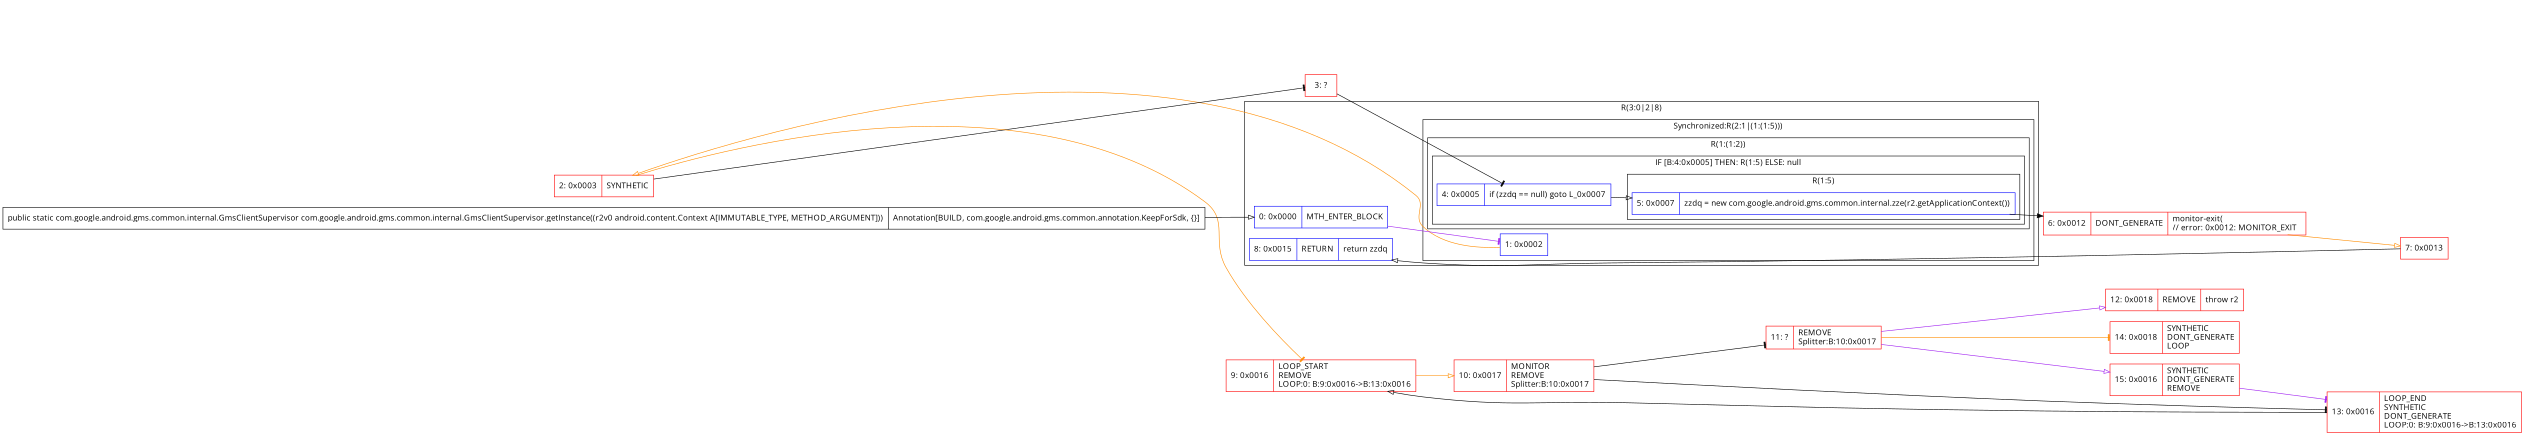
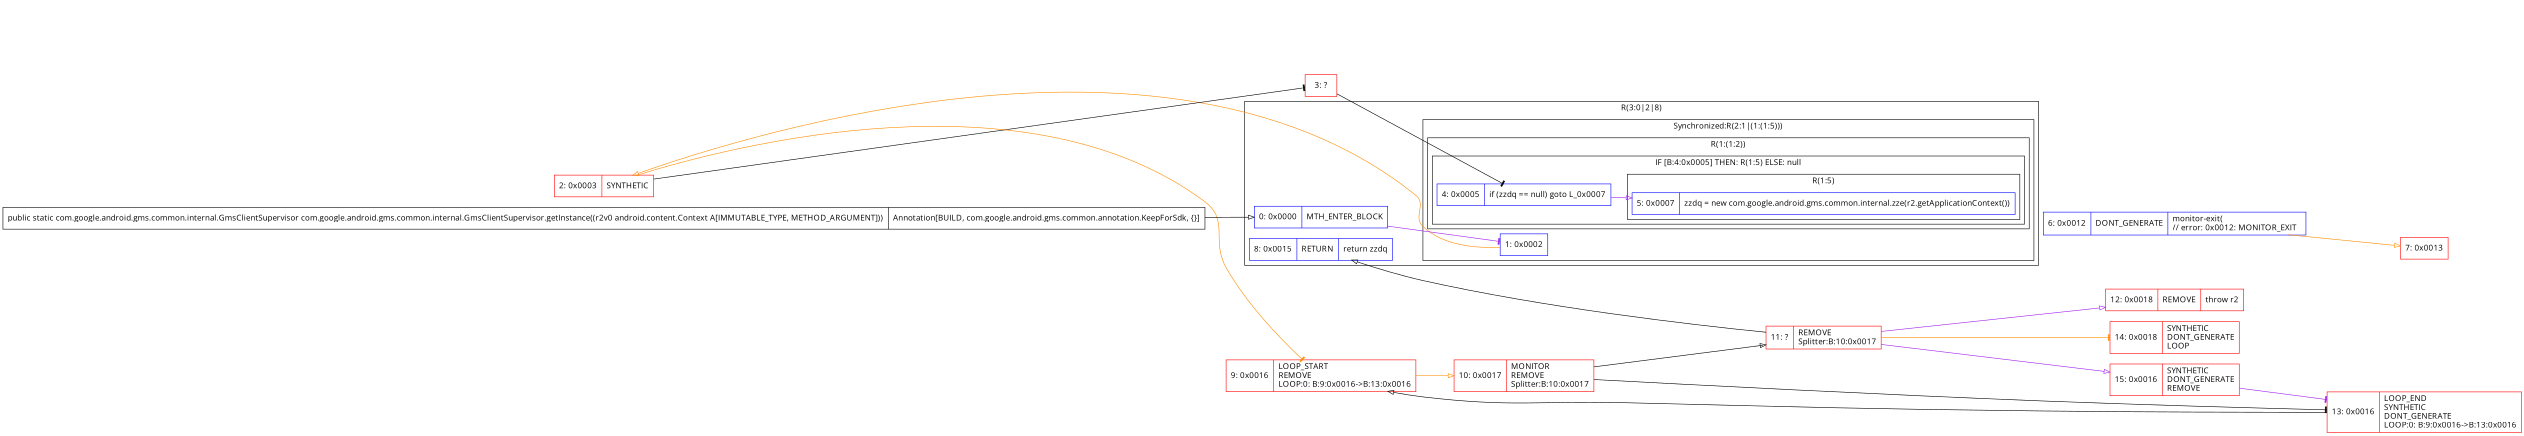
edge "4: 0x0005" -> "5: 0x0007": color black -> purple
edge "5: 0x0007" -> "6: 0x0012": removed
node "6: 0x0012": color red -> blue
edge "7: 0x0013" -> "8: 0x0015": now "11: ?" -> "8: 0x0015"
edge "10: 0x0017" -> "11: ?": arrowhead tee -> onormal
